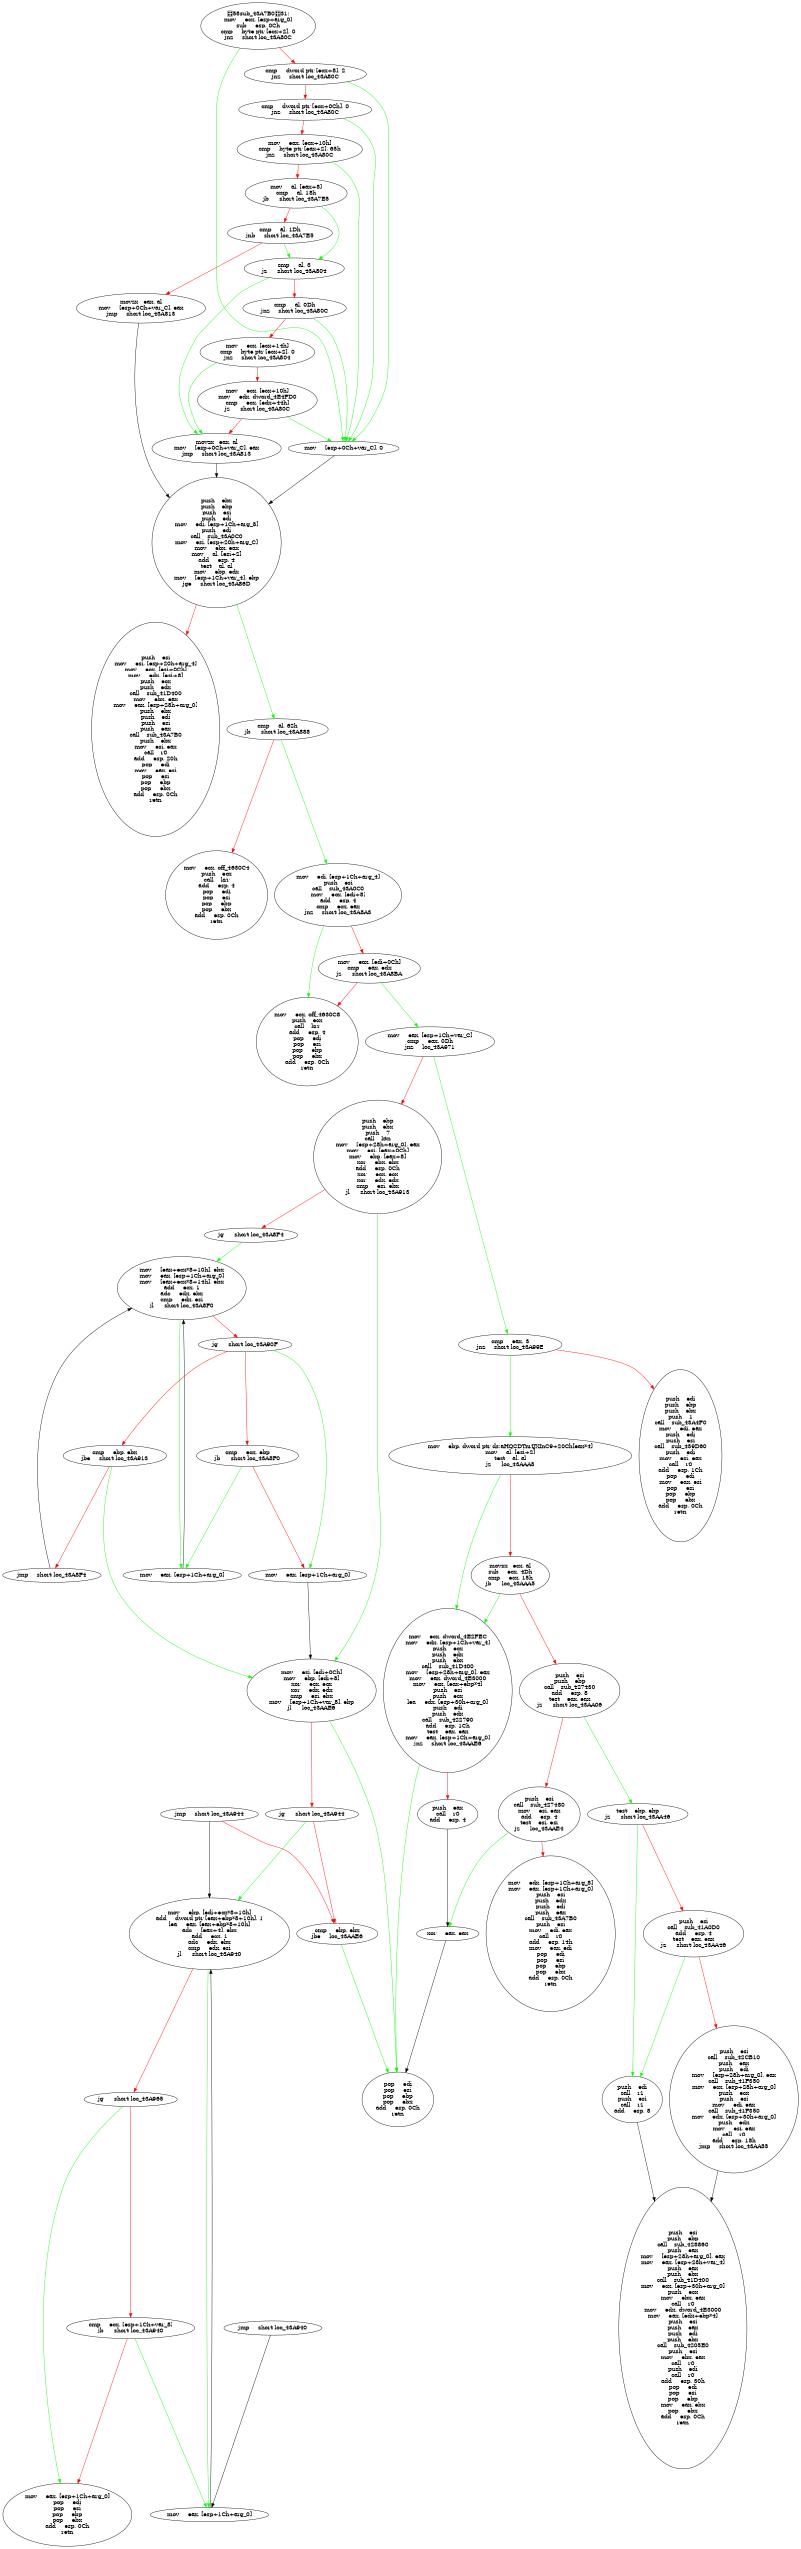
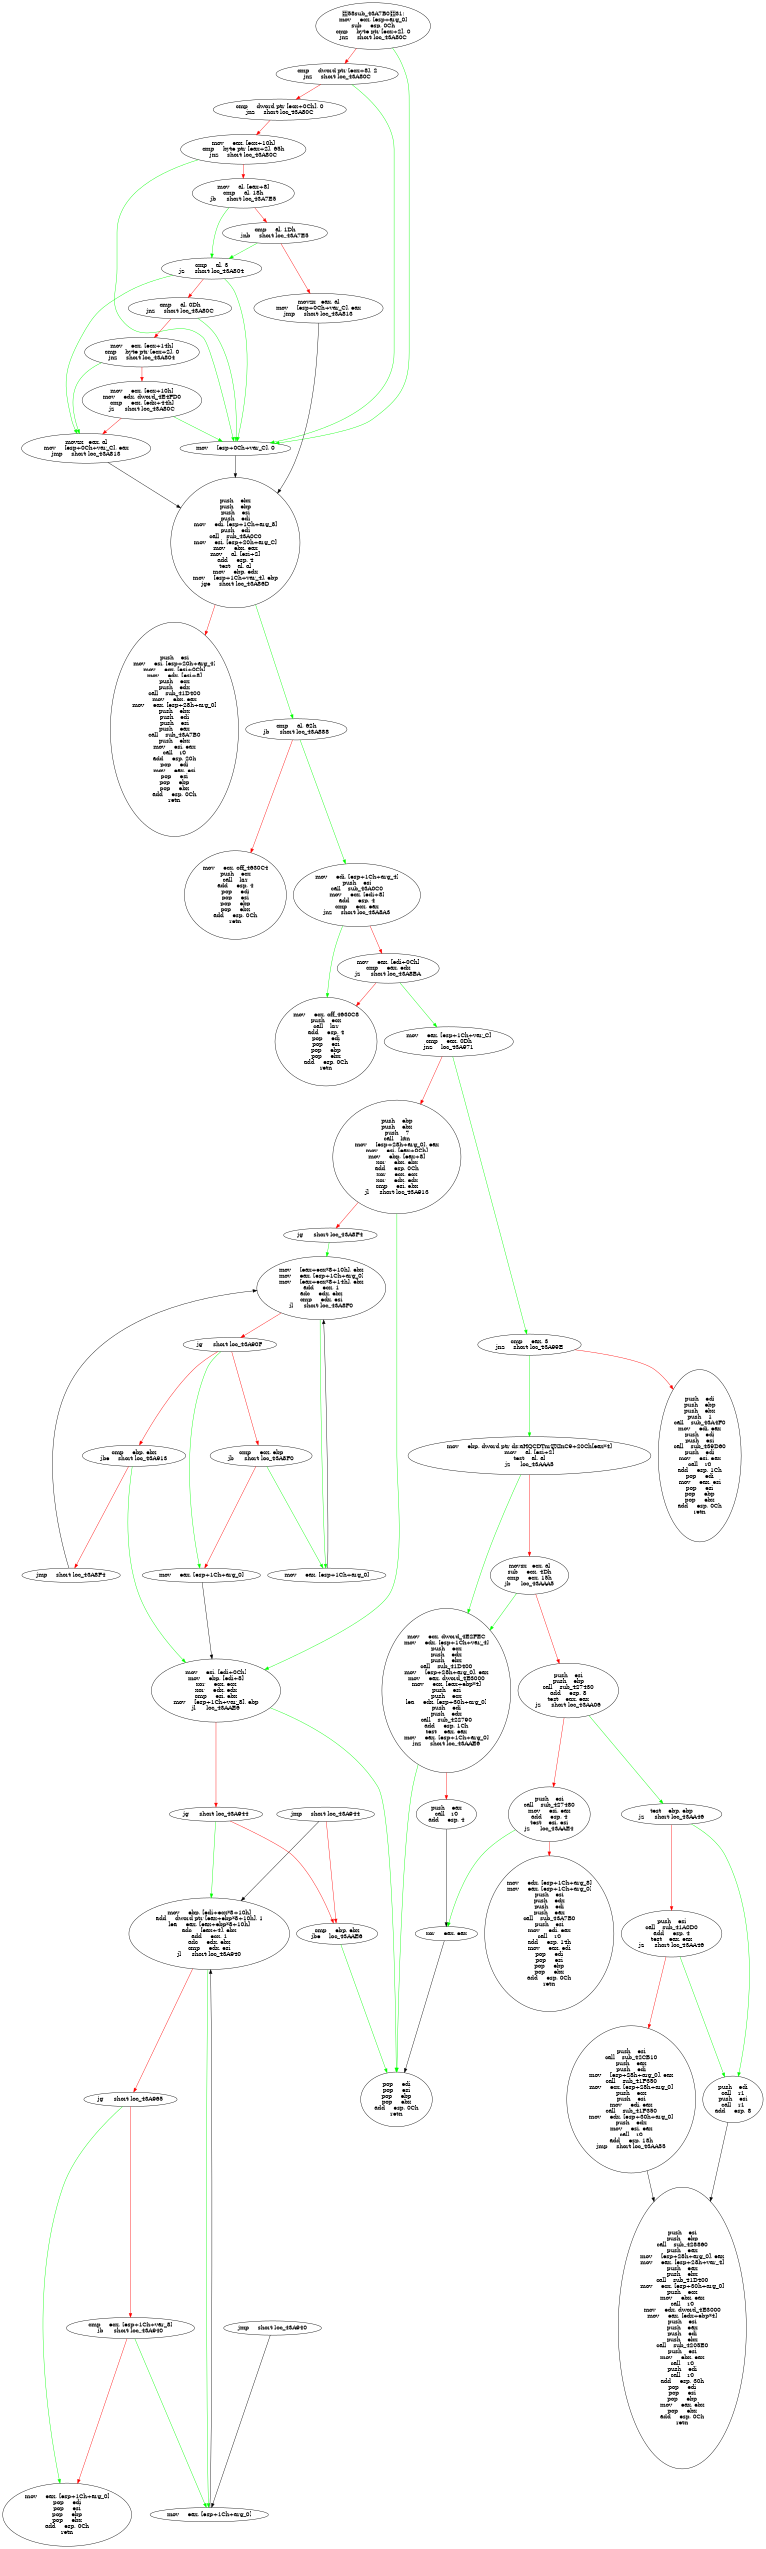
edge "cmp     dword ptr [ecx+0Ch], 0 jnz     short loc_43A80C" -> "mov     [esp+0Ch+var_C], 0": now "cmp     al, 3 jz      short loc_43A804" -> "mov     [esp+0Ch+var_C], 0"
